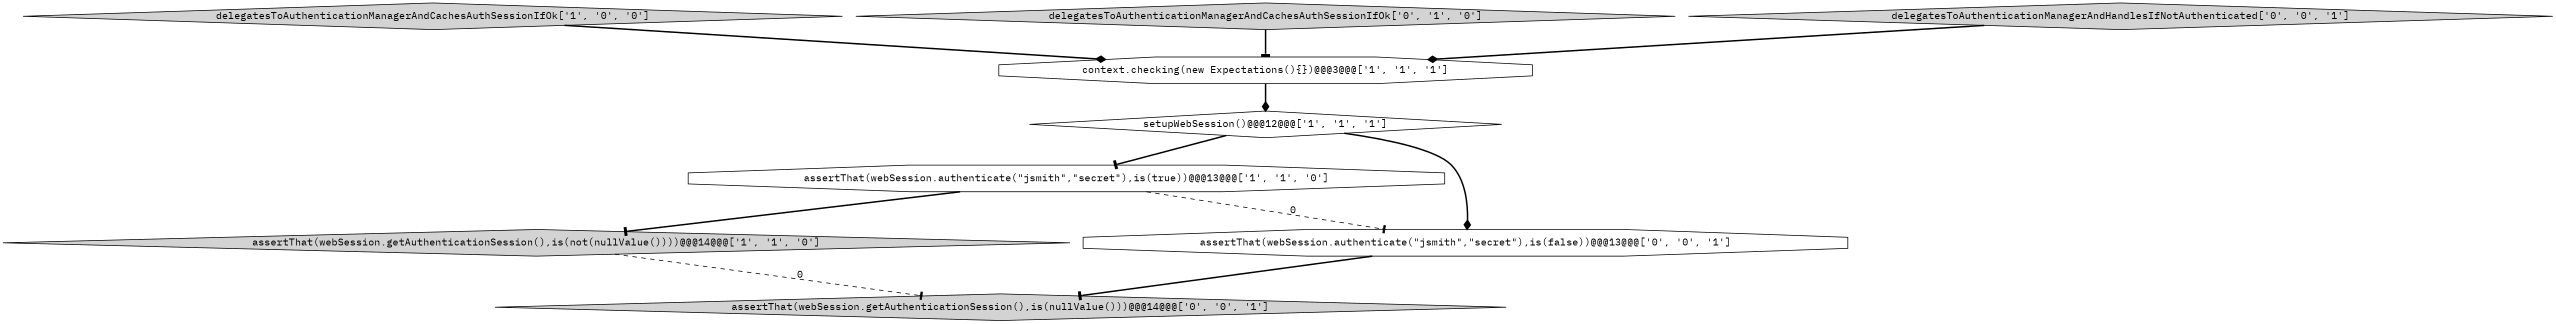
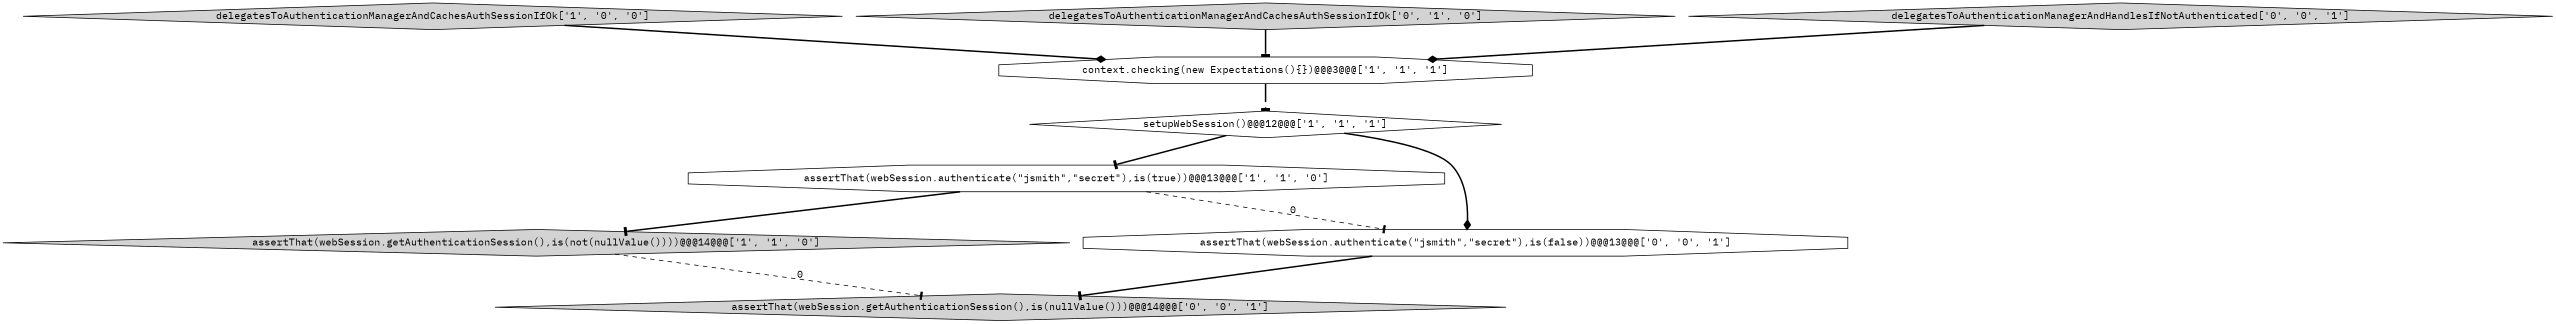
edge "context.checking(new Expectations(){})@@@3@@@['1', '1', '1']" -> "setupWebSession()@@@12@@@['1', '1', '1']": arrowhead diamond -> tee
